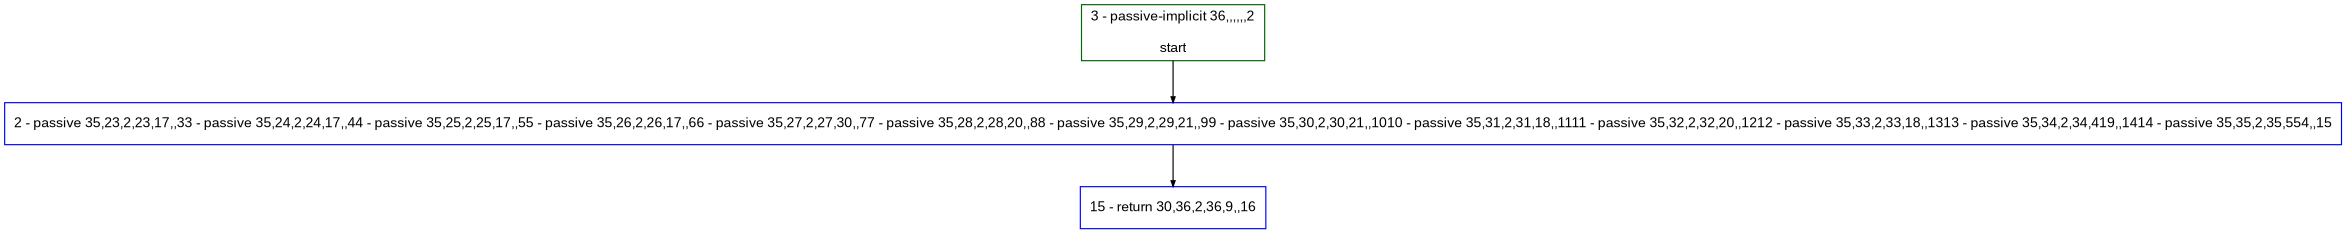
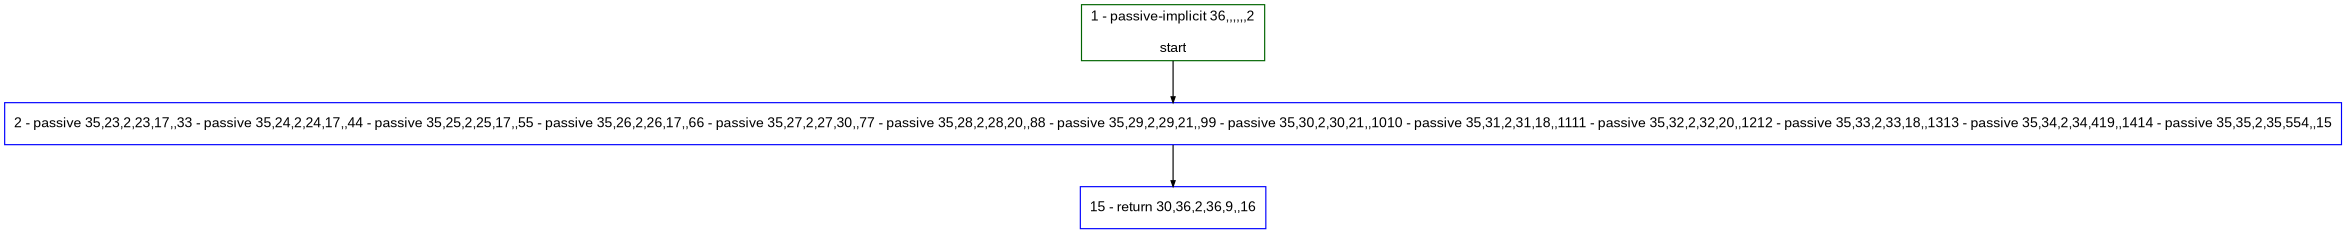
node "3 - passive-implicit 36,,,,,,2 start": label "3 - passive-implicit 36,,,,,,2 start" -> "1 - passive-implicit 36,,,,,,2 start"
